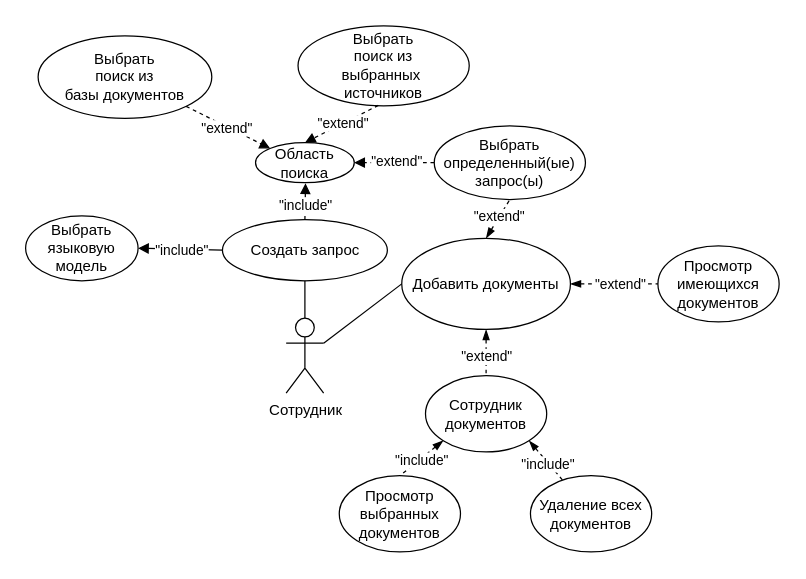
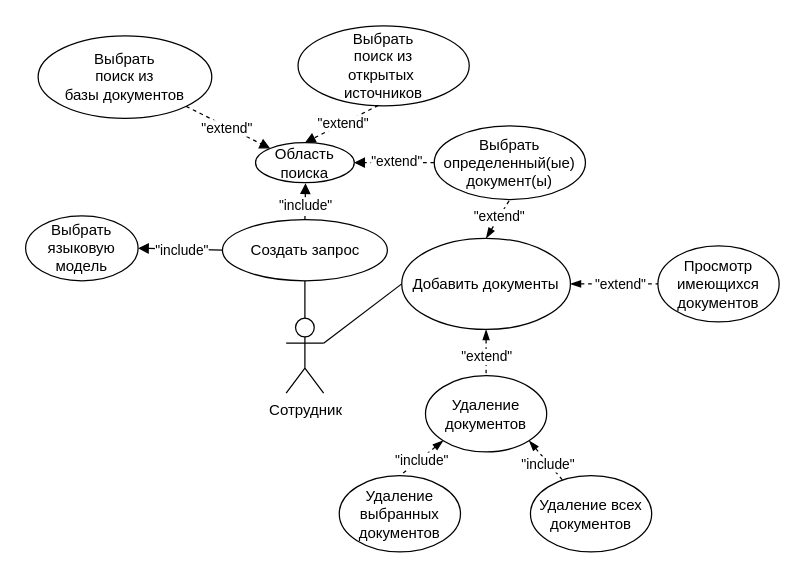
node "Выбрать поиск из выбранных источников": label "Выбрать поиск из выбранных источников" -> "Выбрать поиск из открытых источников"
node "Выбрать определенный(ые) запрос(ы)": label "Выбрать определенный(ые) запрос(ы)" -> "Выбрать определенный(ые) документ(ы)"
node "Сотрудник документов": label "Сотрудник документов" -> "Удаление документов"
node "Просмотр выбранных документов": label "Просмотр выбранных документов" -> "Удаление выбранных документов"
